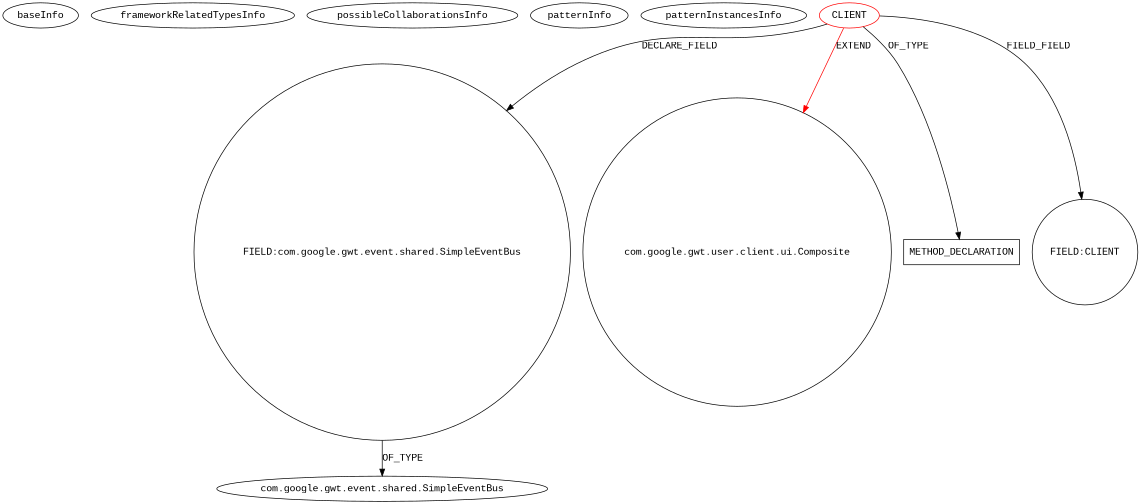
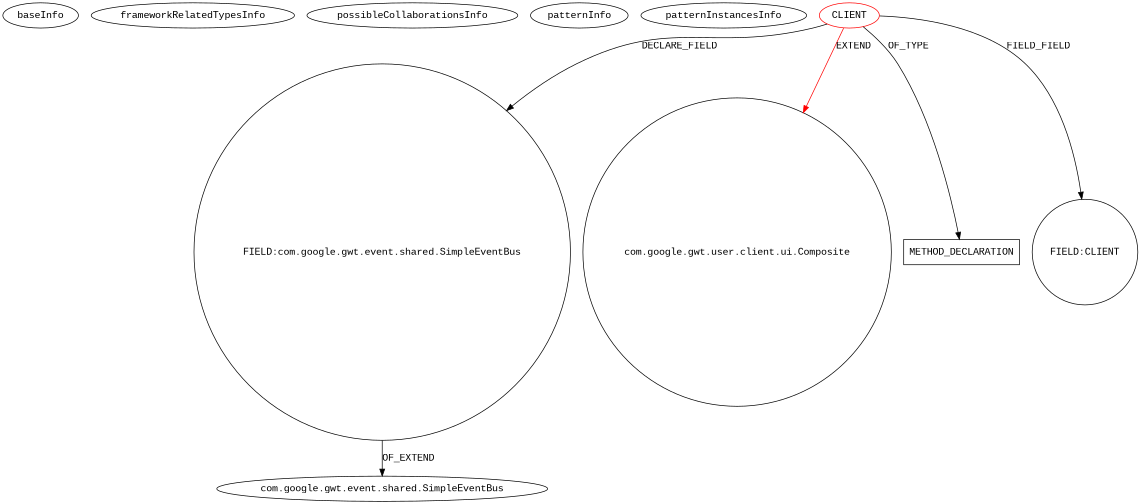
edge "FIELD:com.google.gwt.event.shared.SimpleEventBus" -> "com.google.gwt.event.shared.SimpleEventBus": label "OF_TYPE" -> "OF_EXTEND"
